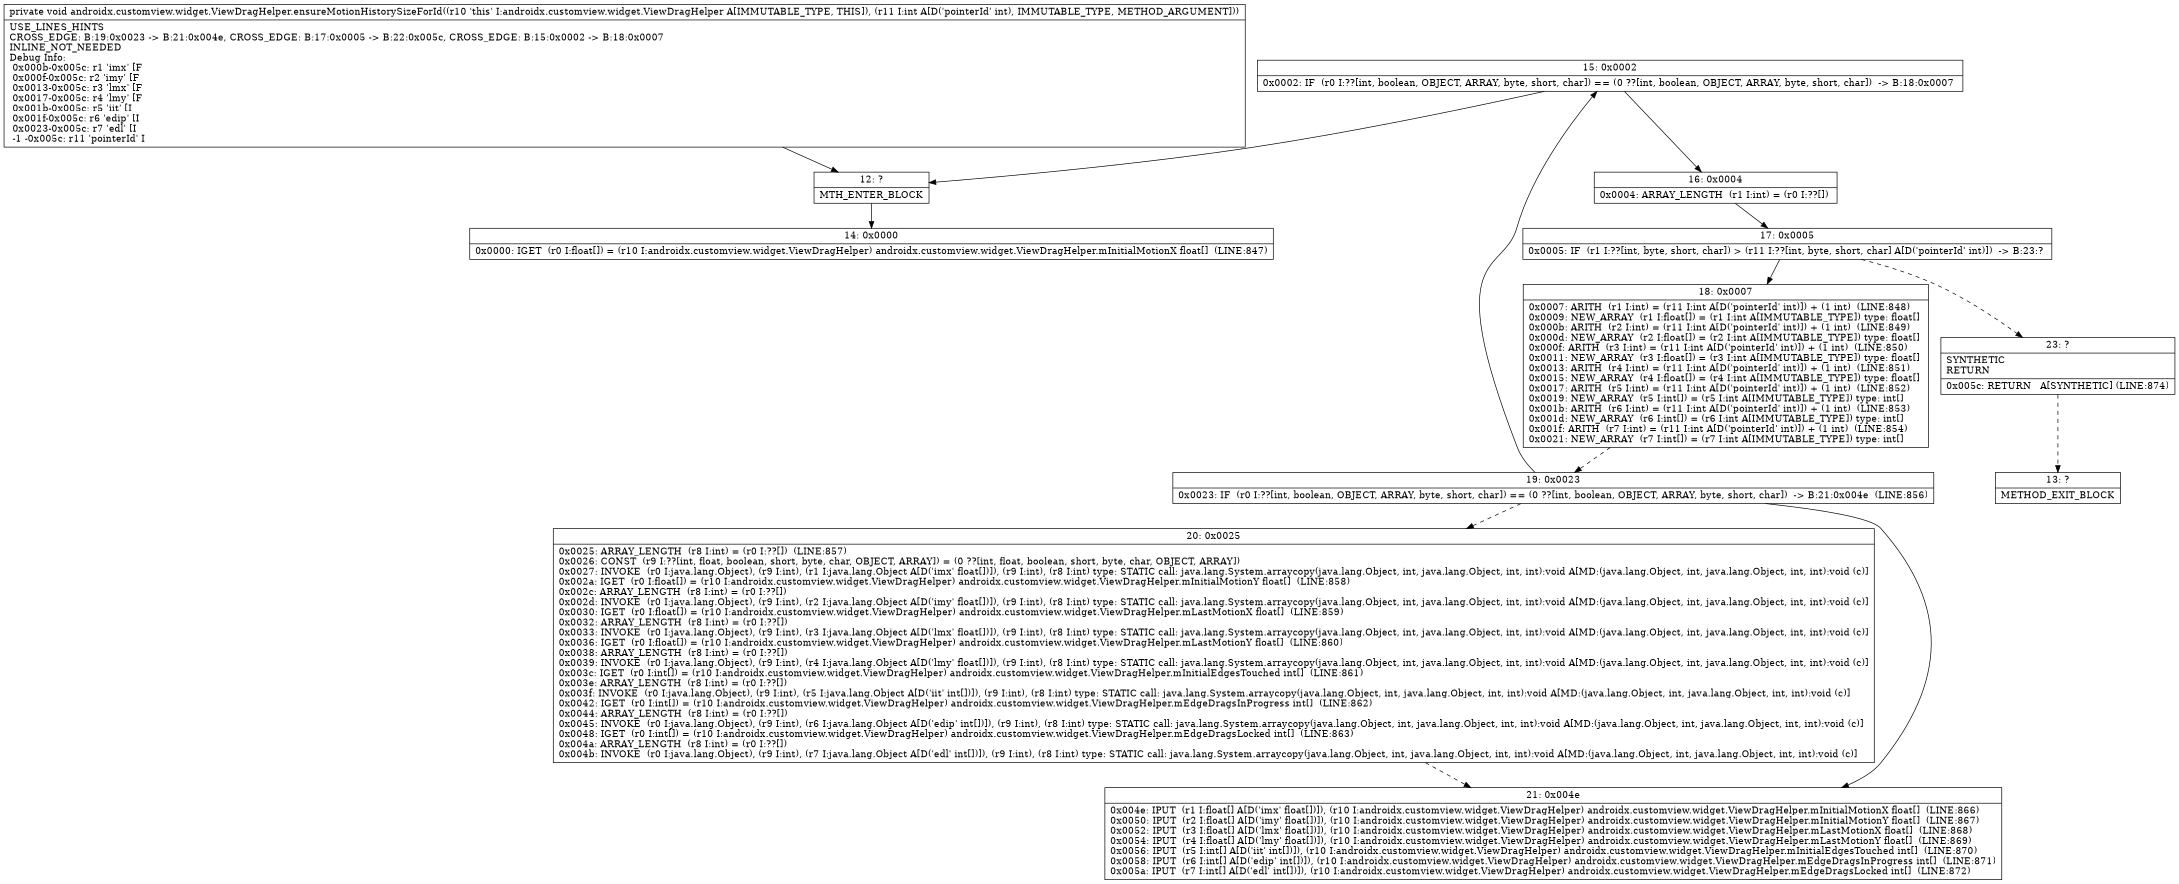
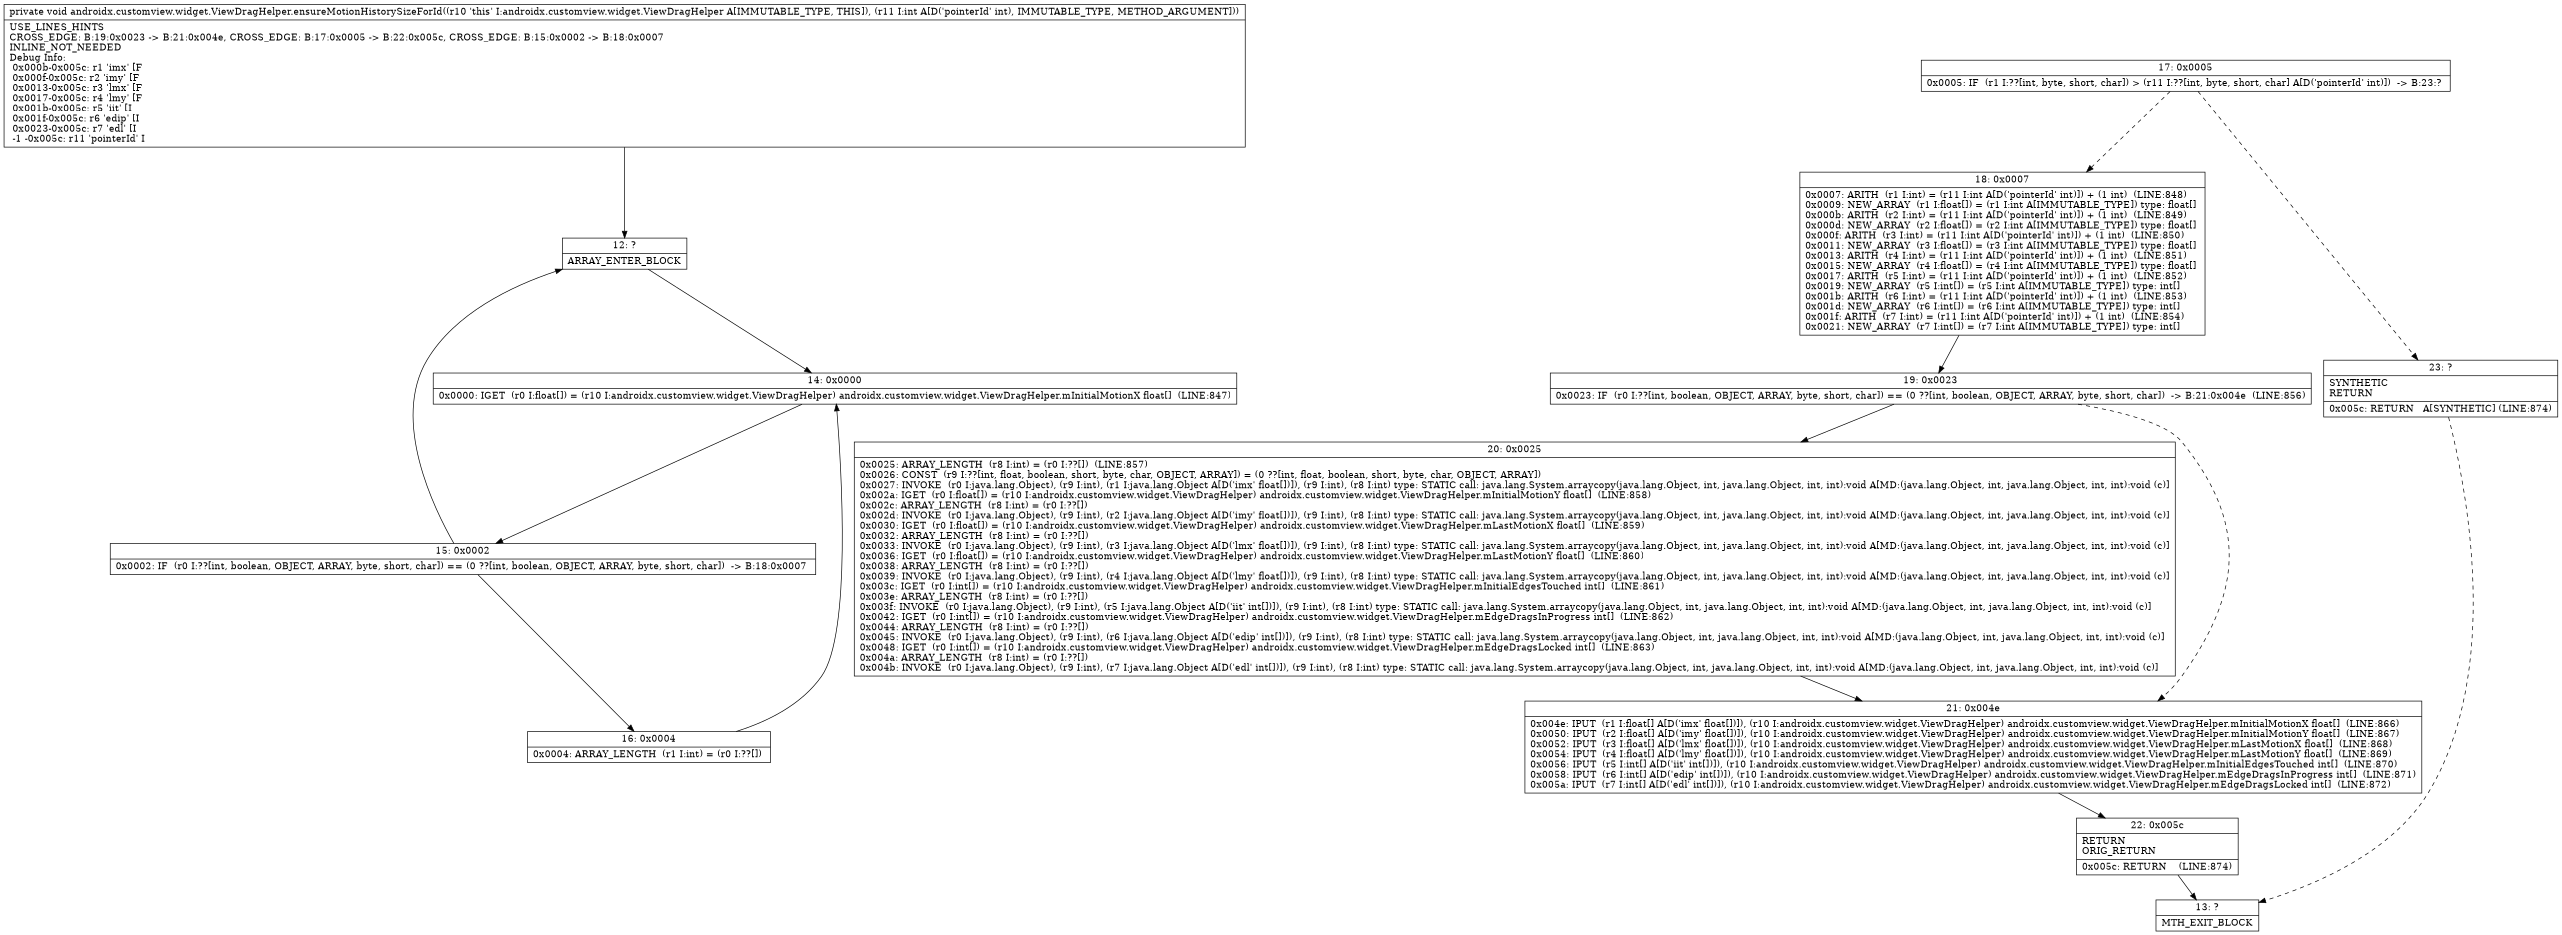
node "12: ?": text "MTH_ENTER_BLOCK" -> "ARRAY_ENTER_BLOCK"
edge "16: 0x0004" -> "17: 0x0005": now "16: 0x0004" -> "14: 0x0000"
edge "17: 0x0005" -> "18: 0x0007": style solid -> dashed
edge "19: 0x0023" -> "15: 0x0002": now "14: 0x0000" -> "15: 0x0002"
edge "18: 0x0007" -> "19: 0x0023": style dashed -> solid
node "13: ?": text "METHOD_EXIT_BLOCK" -> "MTH_EXIT_BLOCK"
edge "19: 0x0023" -> "20: 0x0025": style dashed -> solid
edge "19: 0x0023" -> "21: 0x004e": style solid -> dashed
edge "20: 0x0025" -> "21: 0x004e": style dashed -> solid
node "22: 0x005c": added
